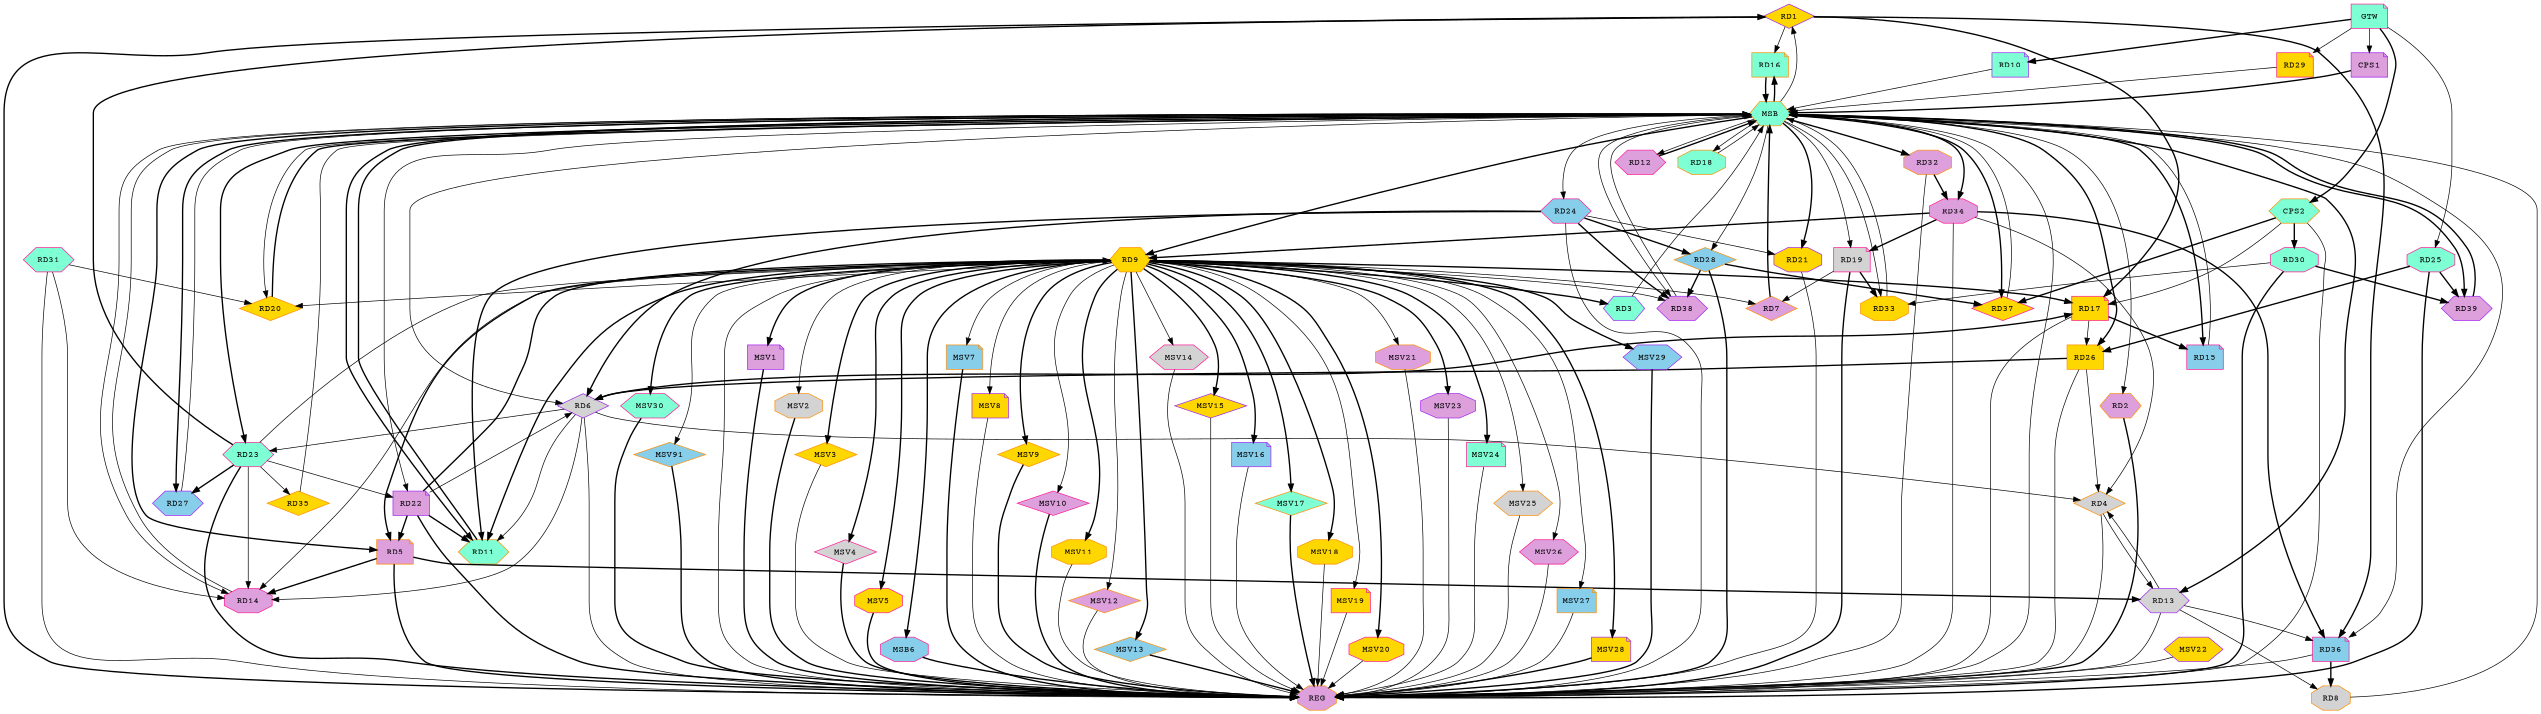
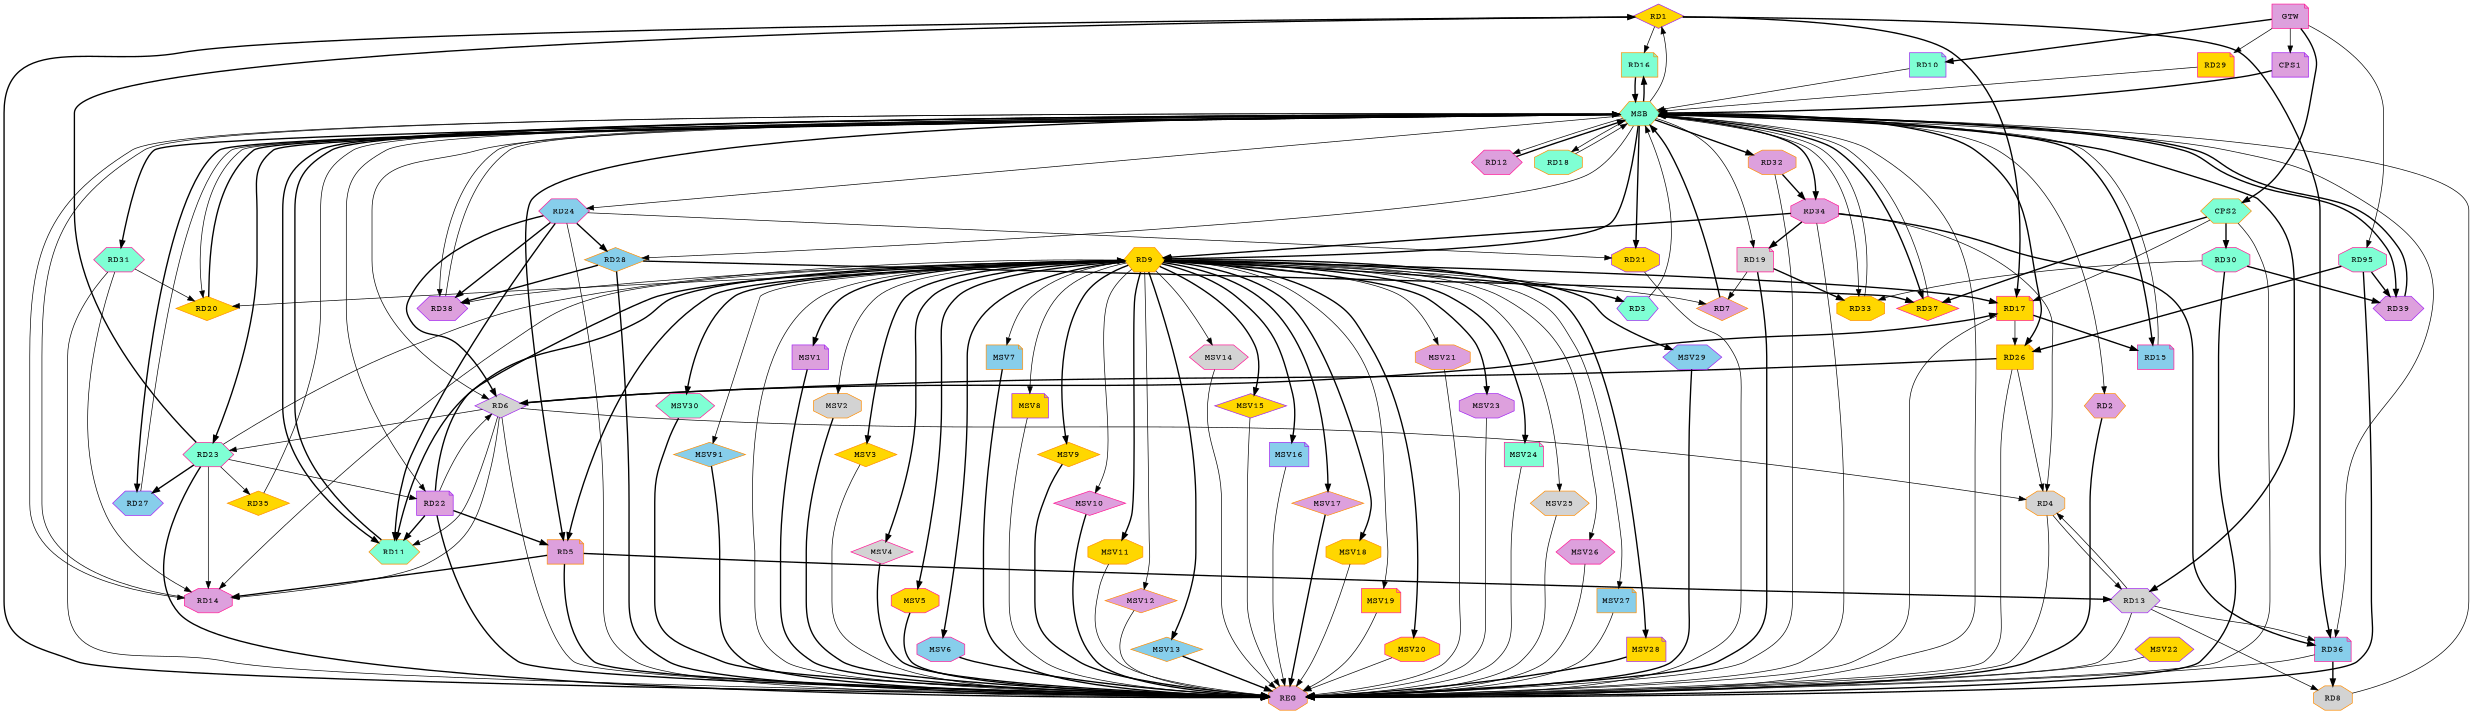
node "GTW": fillcolor aquamarine -> plum
edge "MSB" -> "RD31": added
node "RD25": label "RD25" -> "RD95"
node "MSV17": fillcolor aquamarine -> plum
node "RD4": shape diamond -> octagon
node "MSB6": label "MSB6" -> "MSV6"
